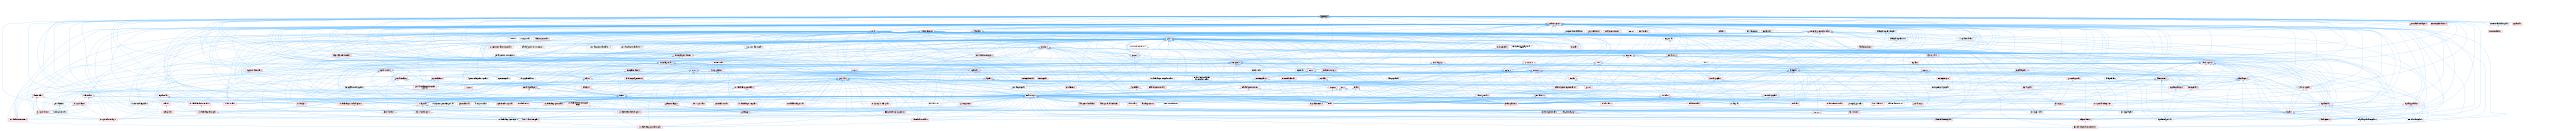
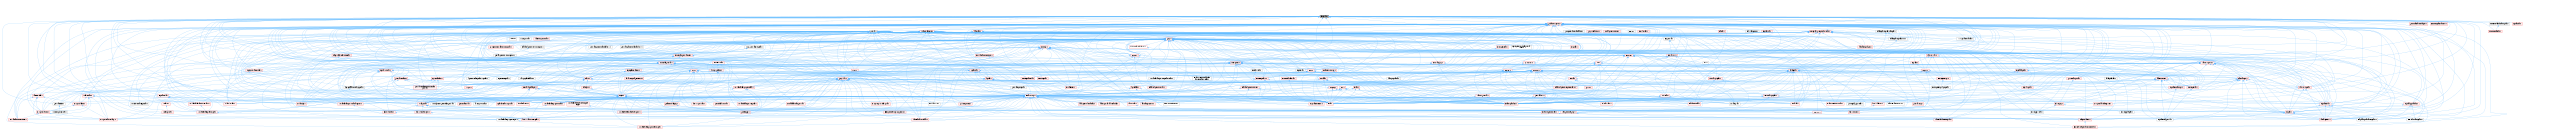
node "Actions.h": label "Actions.h" -> "EnableIf.h"
